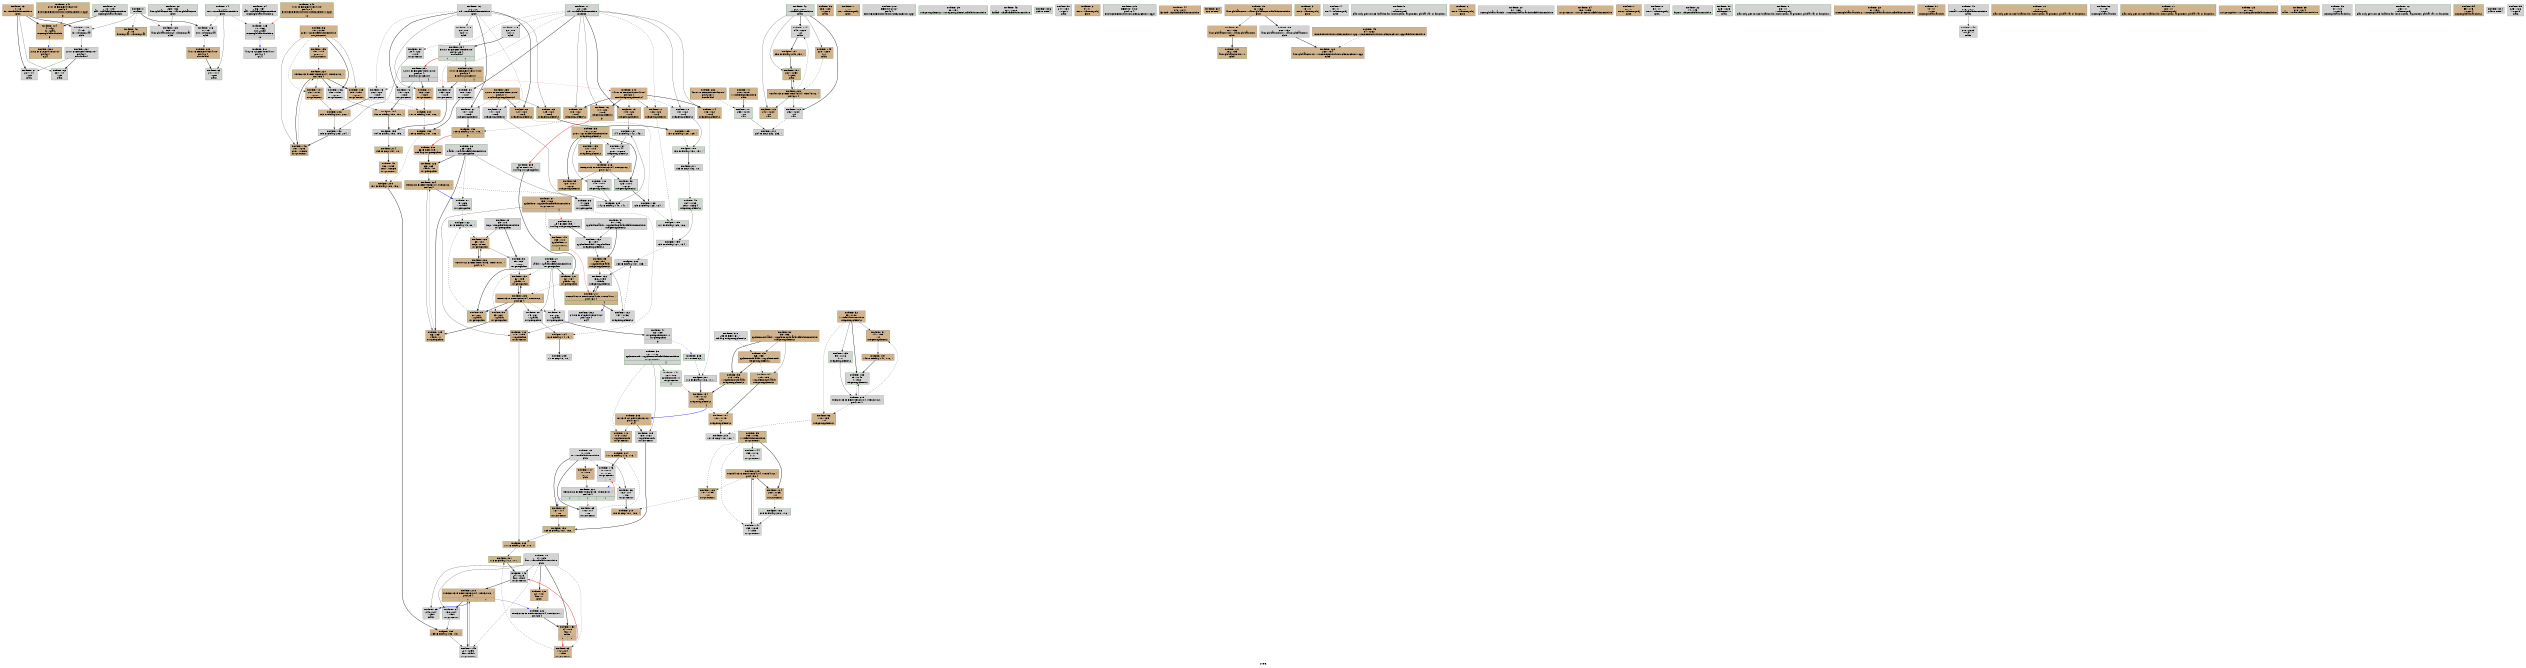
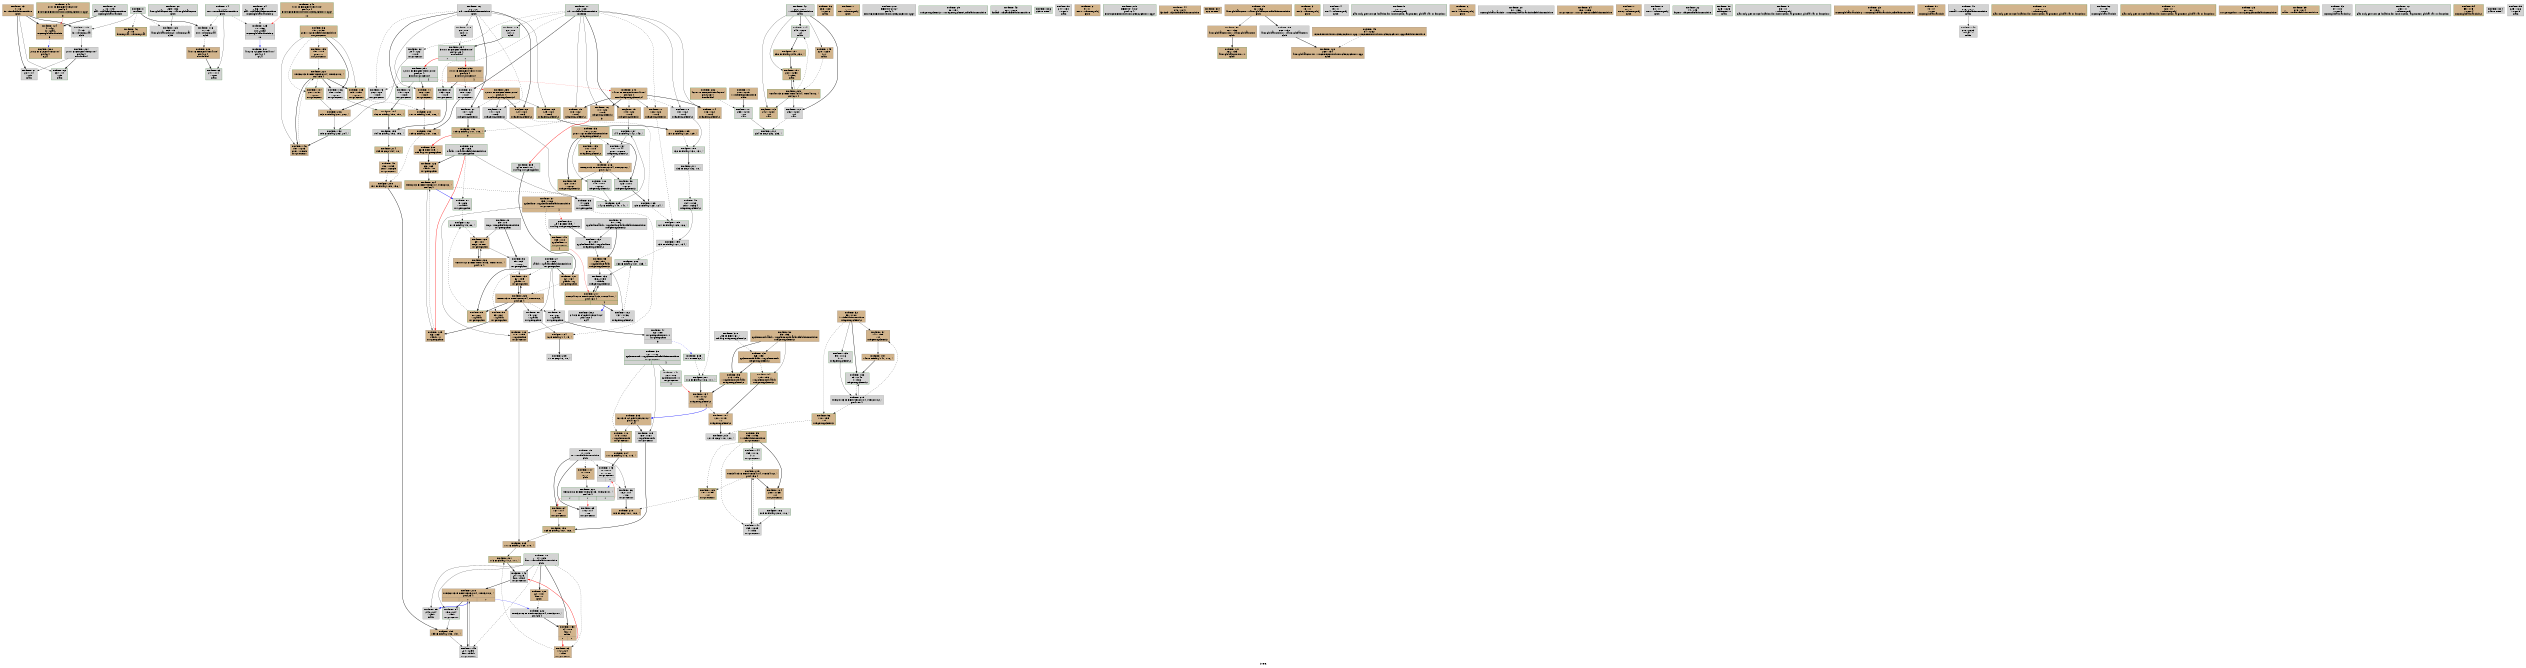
edge "NodeID: 26" -> "NodeID: 129": color black -> red
edge "NodeID: 144" -> "NodeID: 219": added
edge "NodeID: 65" -> "NodeID: 204": removed
edge "NodeID: 221" -> "NodeID: 64": color blue -> red
